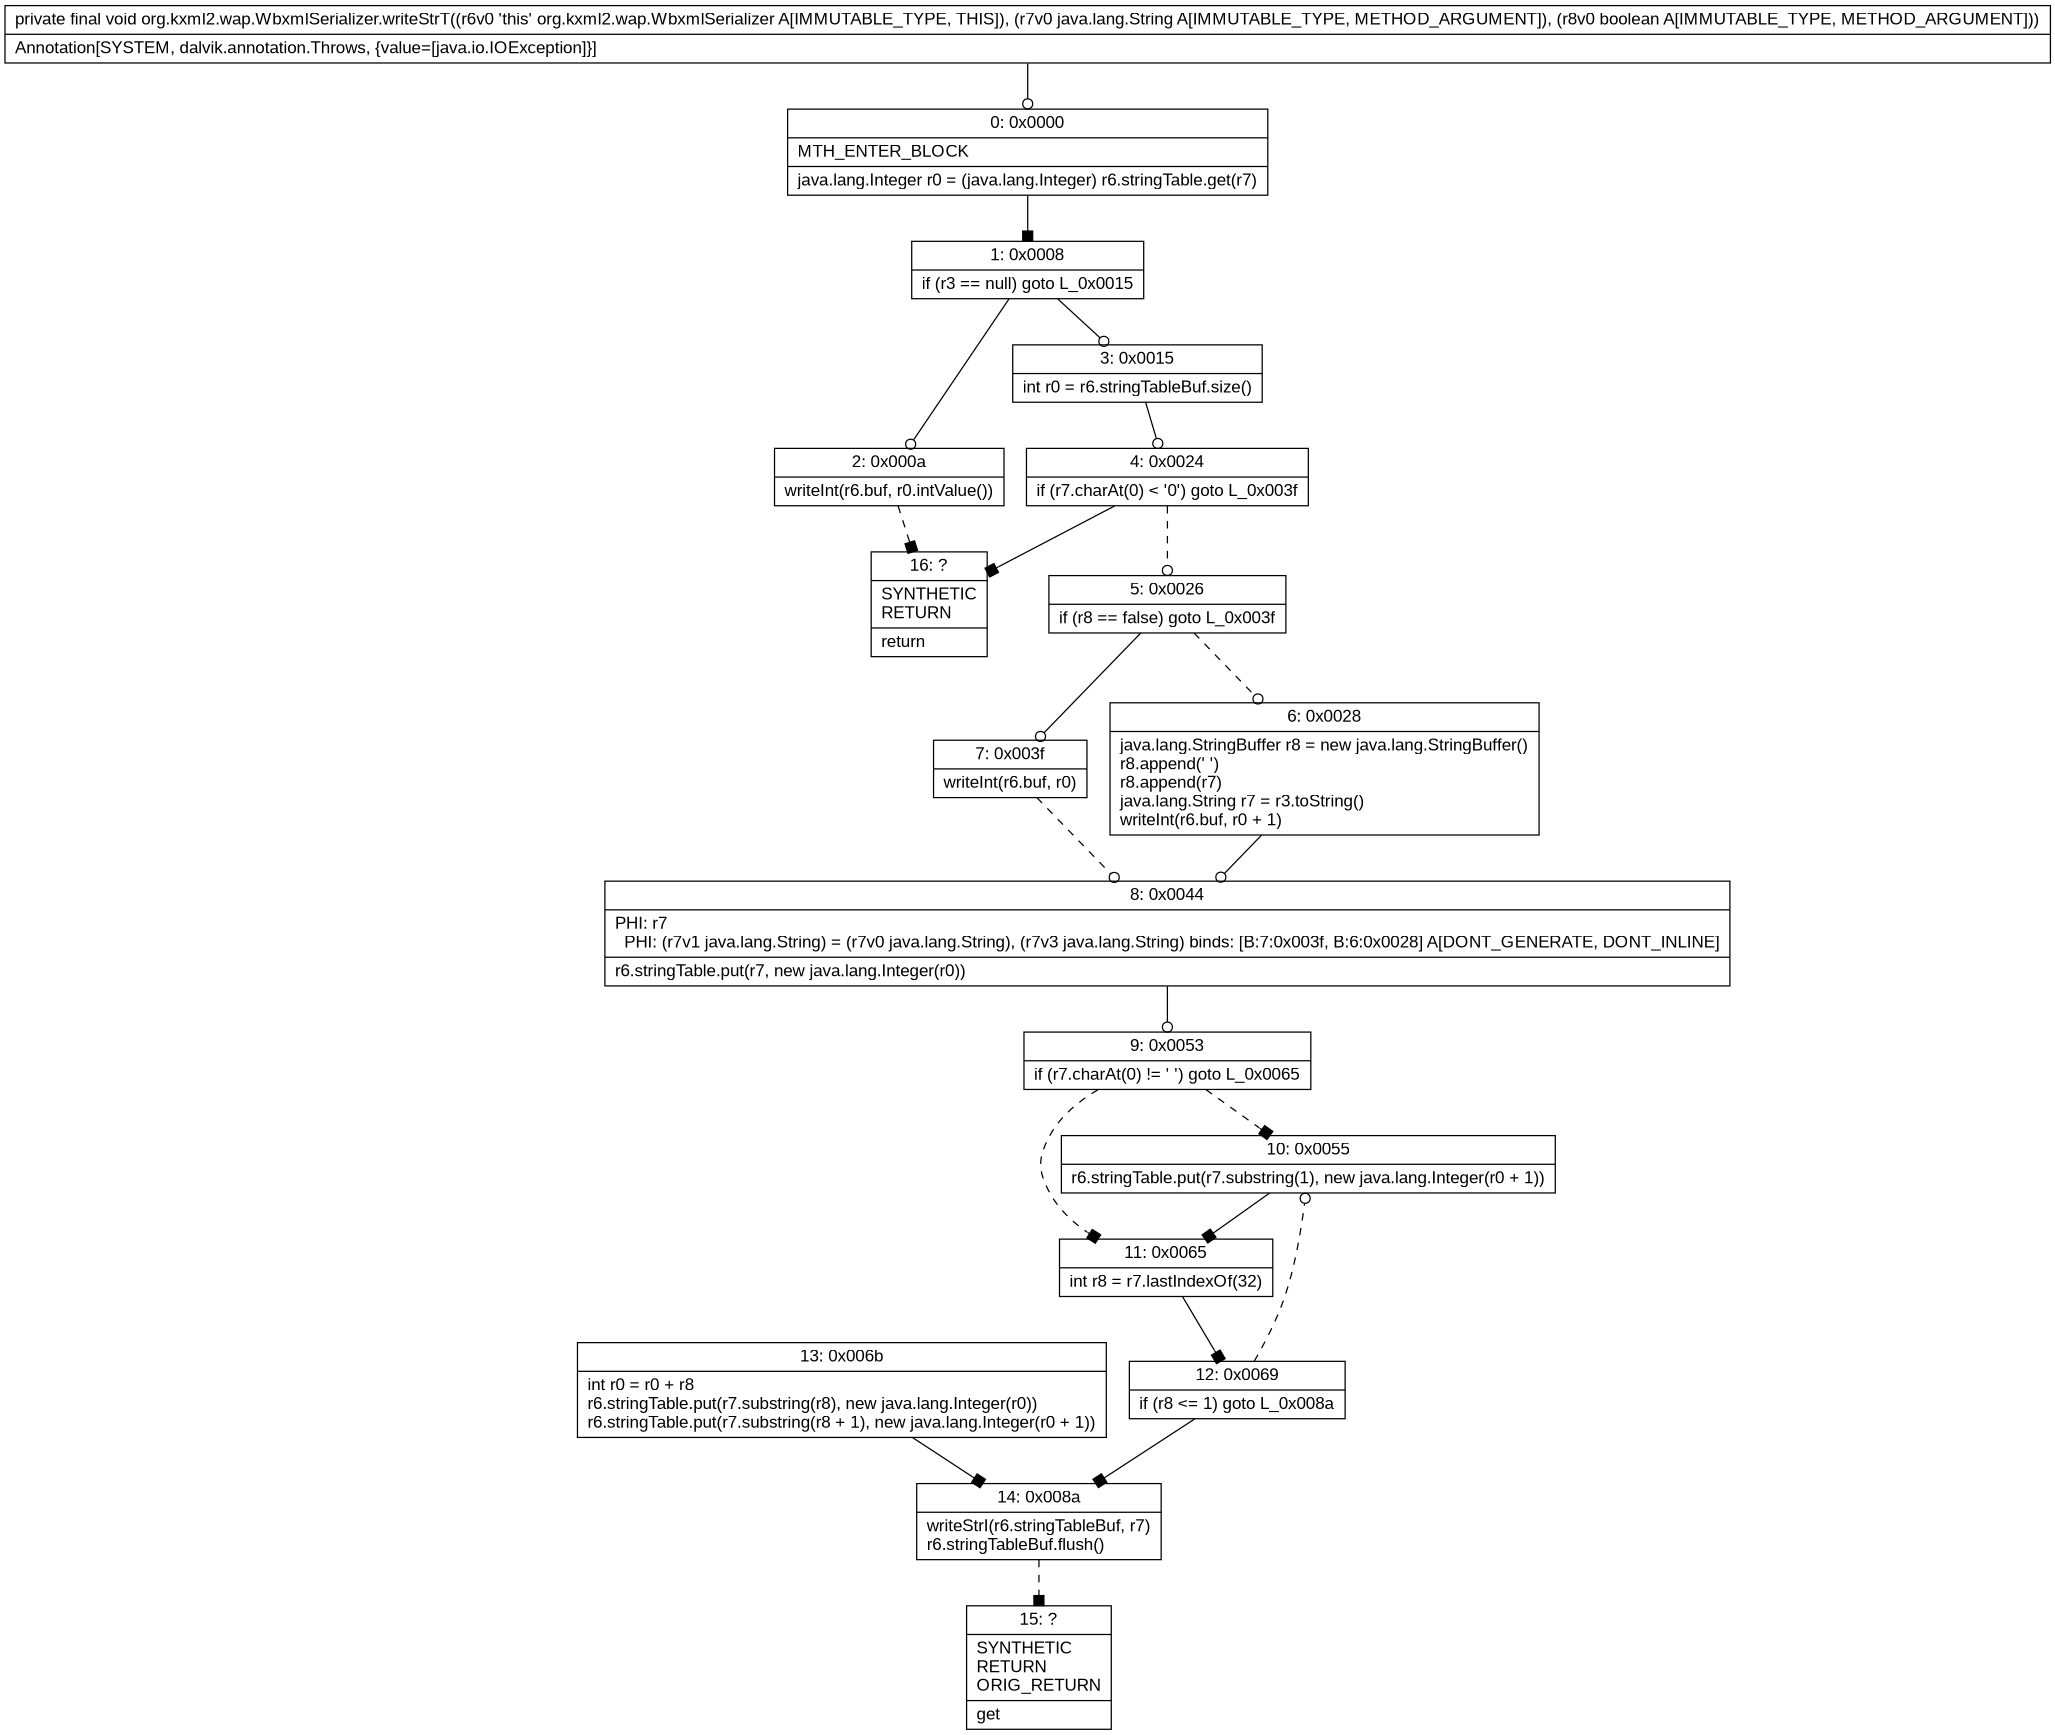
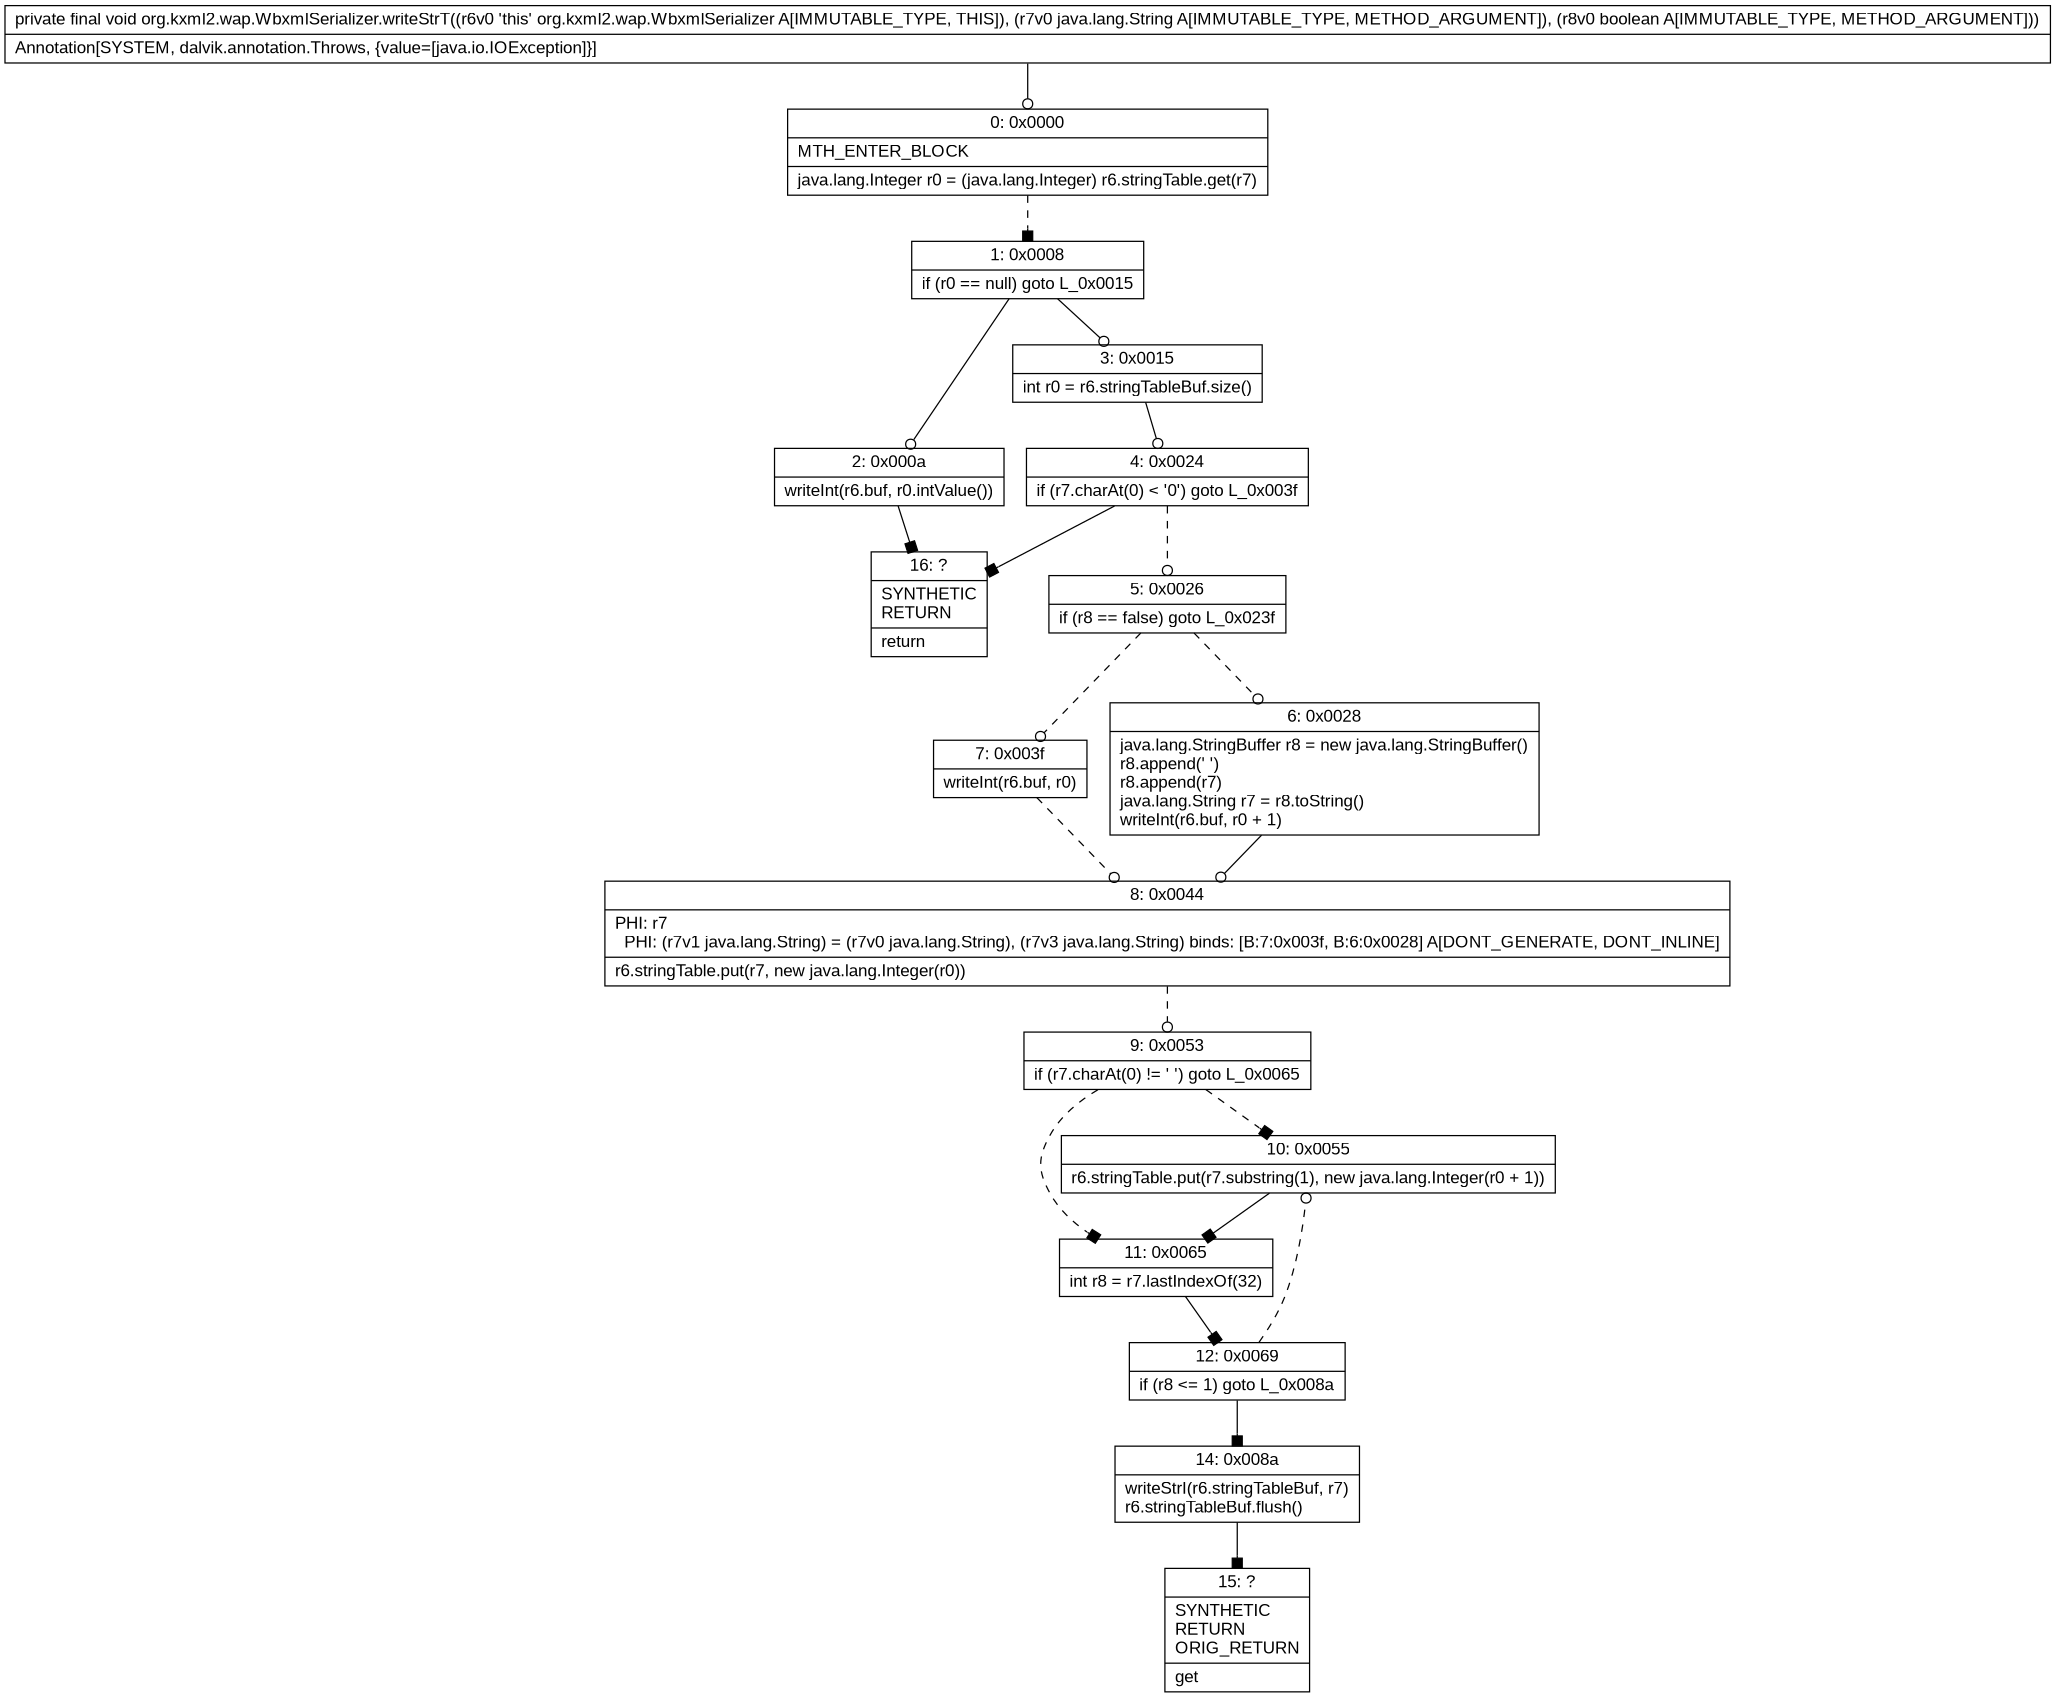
edge "0: 0x0000" -> "1: 0x0008": style solid -> dashed
node "1: 0x0008": text "if (r3 == null) goto L_0x0015" -> "if (r0 == null) goto L_0x0015"
edge "2: 0x000a" -> "16: ?": style dashed -> solid
node "5: 0x0026": text "if (r8 == false) goto L_0x003f" -> "if (r8 == false) goto L_0x023f"
edge "5: 0x0026" -> "7: 0x003f": style solid -> dashed
node "6: 0x0028": text "java.lang.String r7 = r3.toString()" -> "java.lang.String r7 = r8.toString()"
edge "8: 0x0044" -> "9: 0x0053": style solid -> dashed
node "13: 0x006b": removed
edge "14: 0x008a" -> "15: ?": style dashed -> solid
